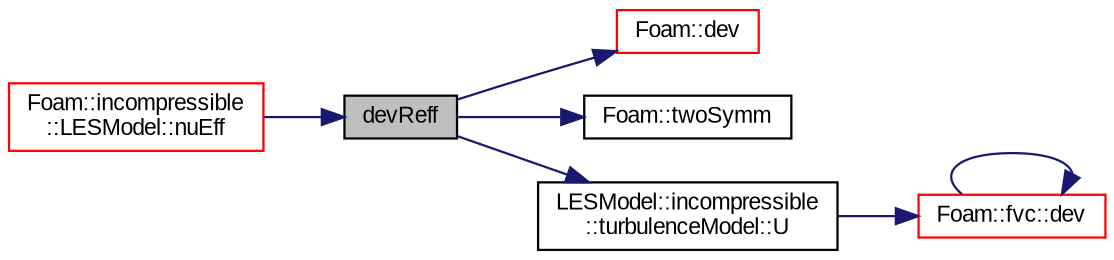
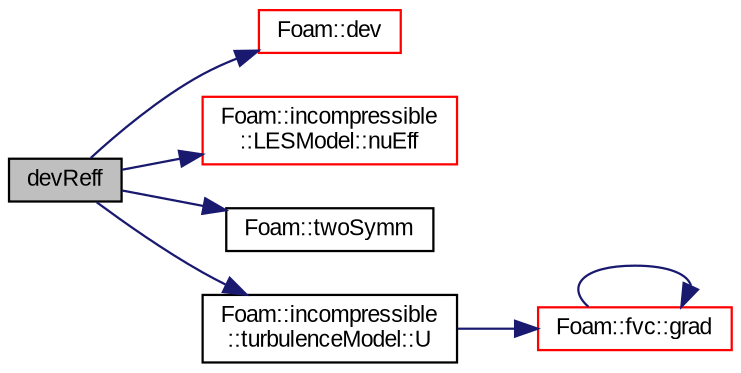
edge "Foam::incompressible ::LESModel::nuEff" -> "devReff": reversed
node "LESModel::incompressible ::turbulenceModel::U": label "LESModel::incompressible ::turbulenceModel::U" -> "Foam::incompressible ::turbulenceModel::U"
node "Foam::fvc::dev": label "Foam::fvc::dev" -> "Foam::fvc::grad"
